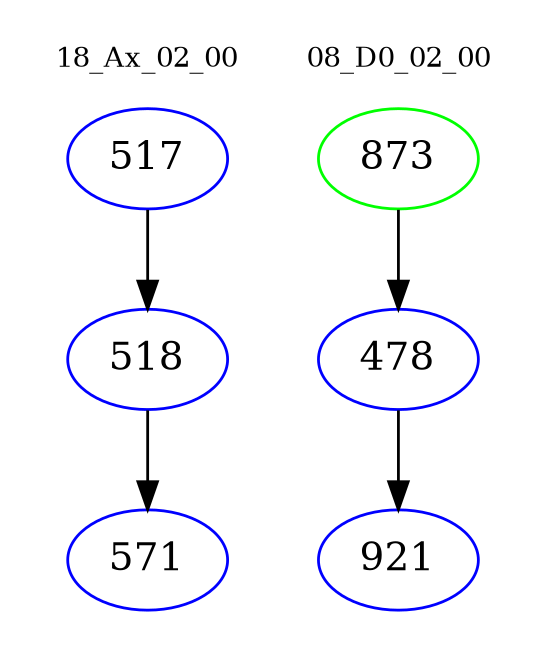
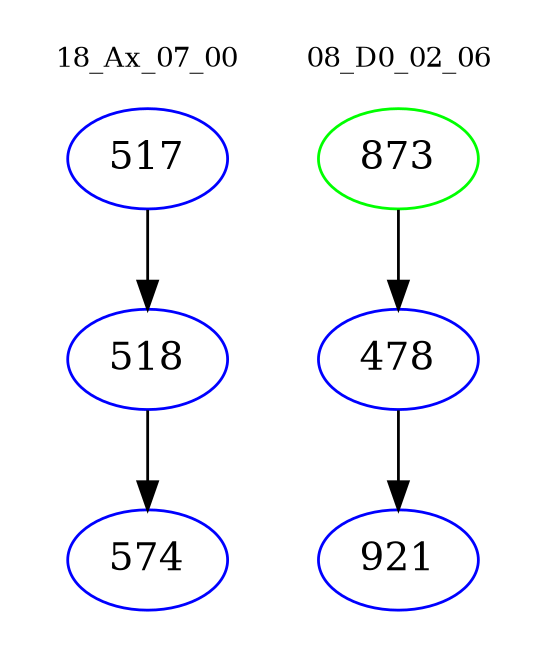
cluster "18_Ax_02_00": label "18_Ax_02_00" -> "18_Ax_07_00"
cluster "08_D0_02_00": label "08_D0_02_00" -> "08_D0_02_06"
node "571": label "571" -> "574"
